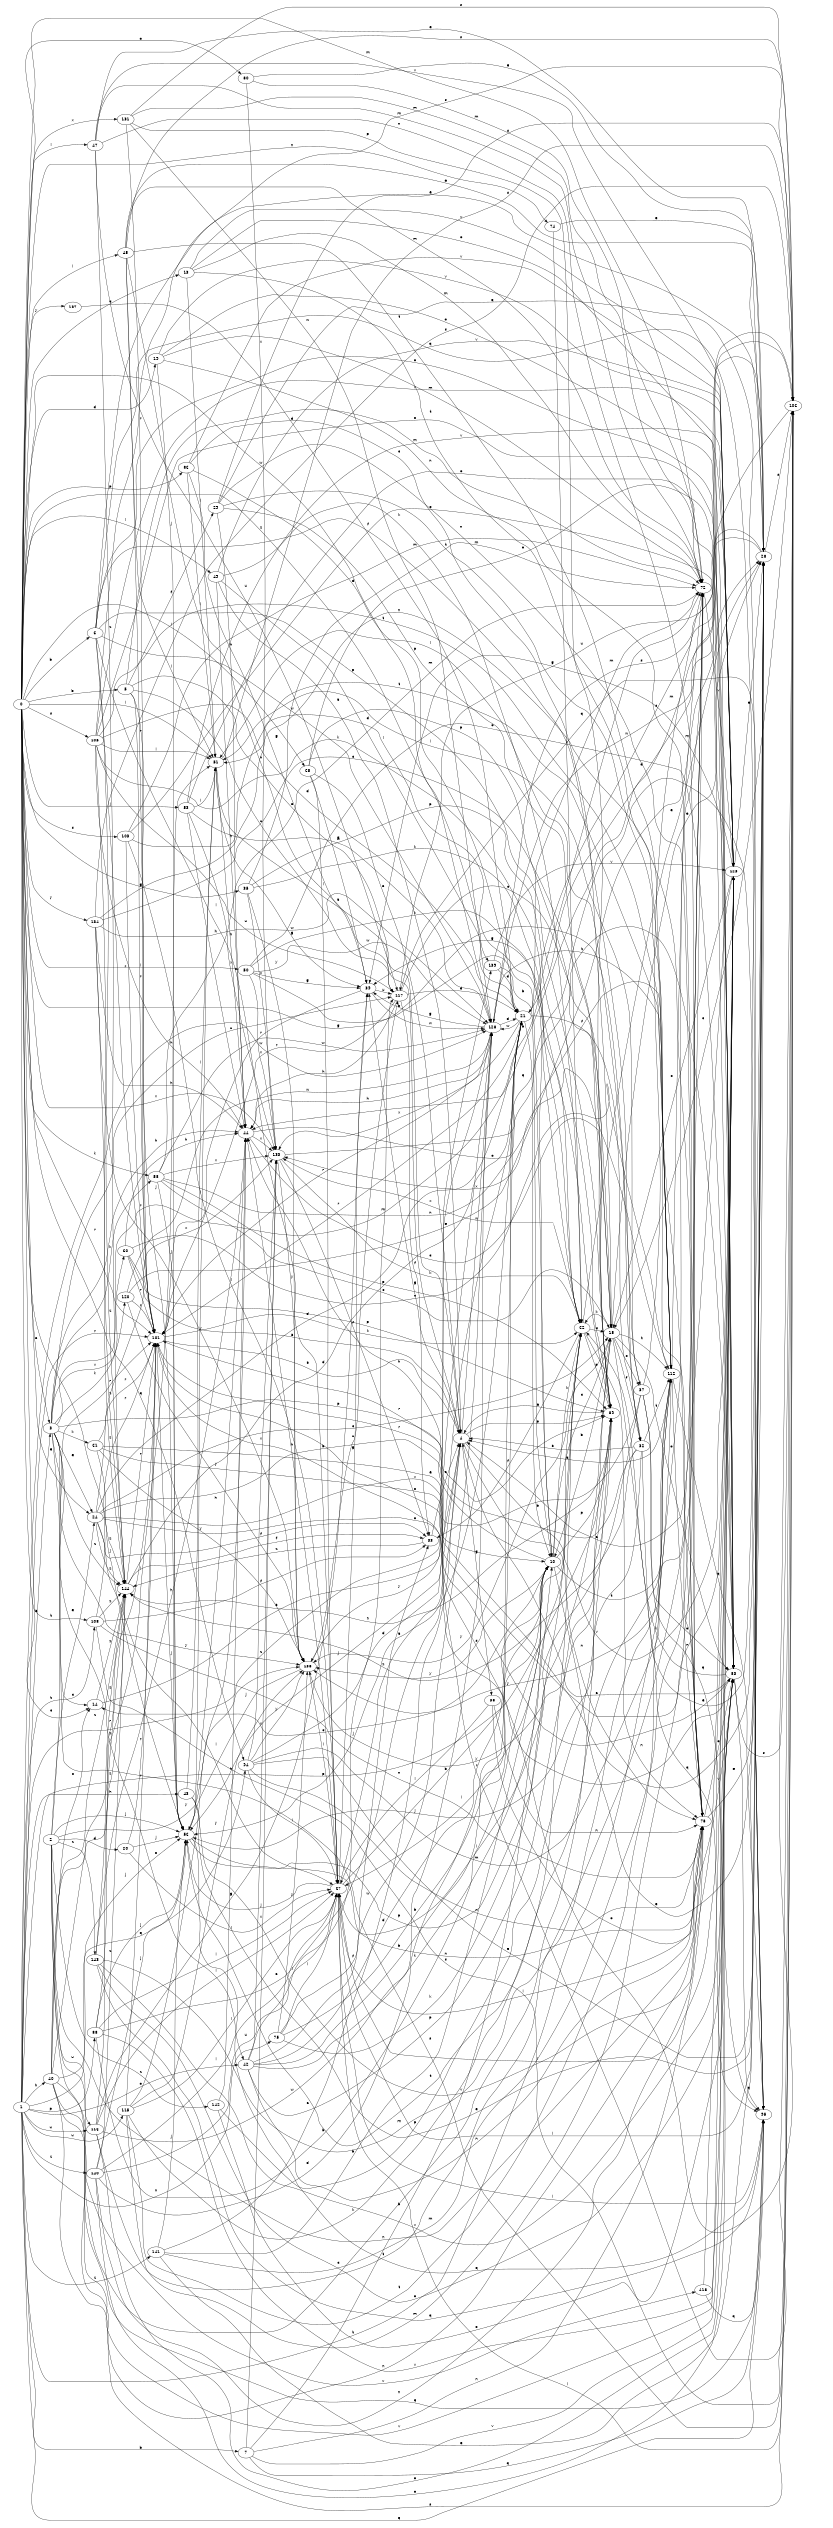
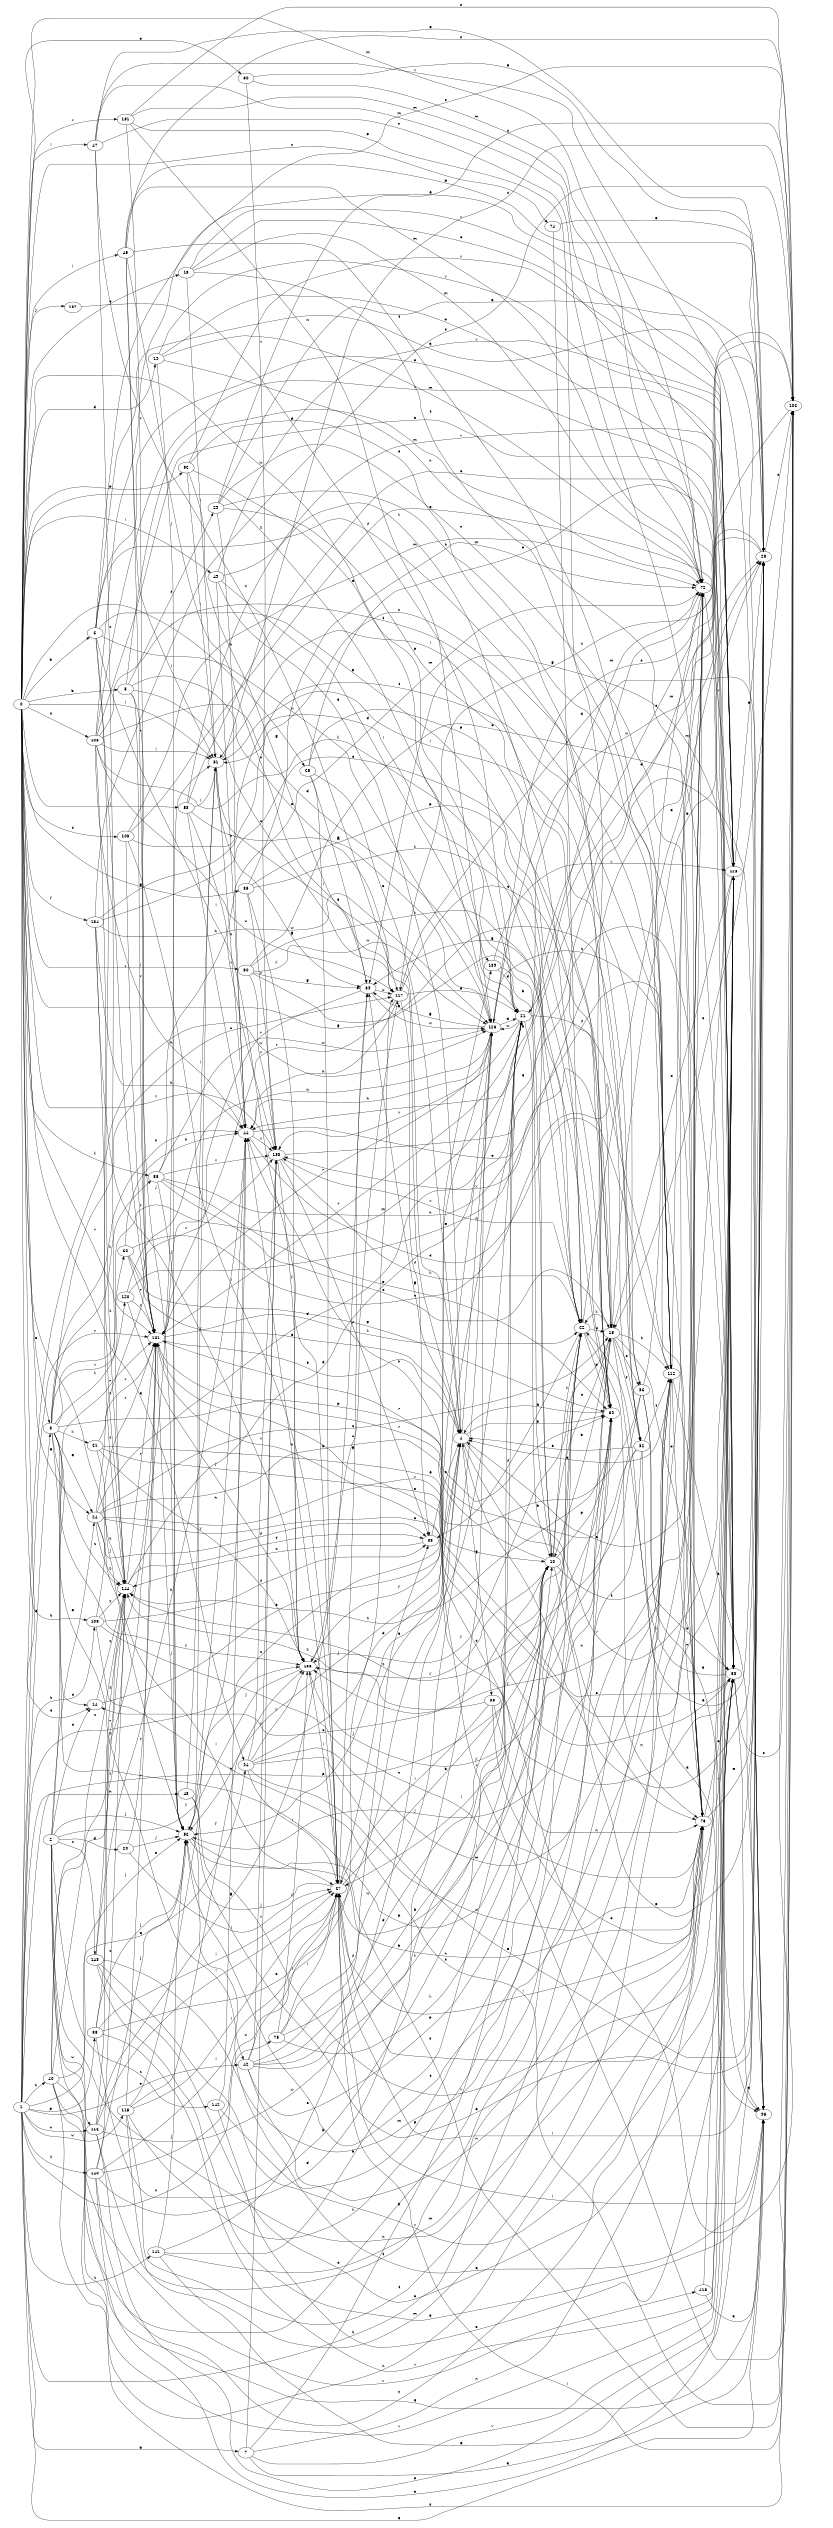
node "37": label "37" -> "36"
edge "38" -> "144": added, label "z"
edge "40" -> "14": now "2" -> "14"
